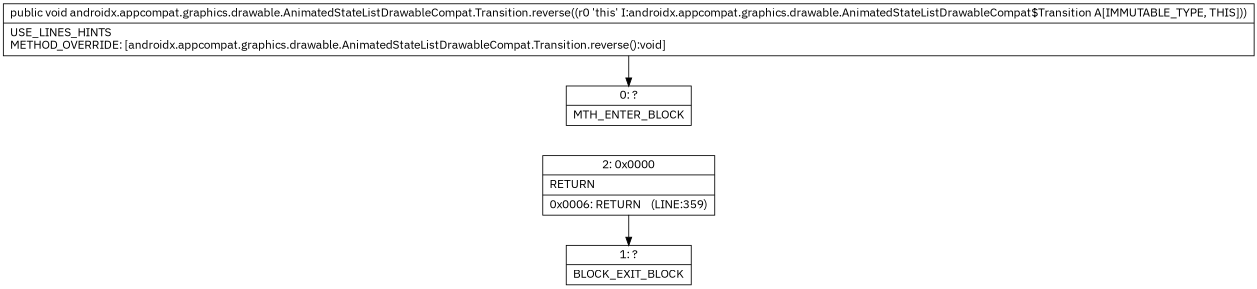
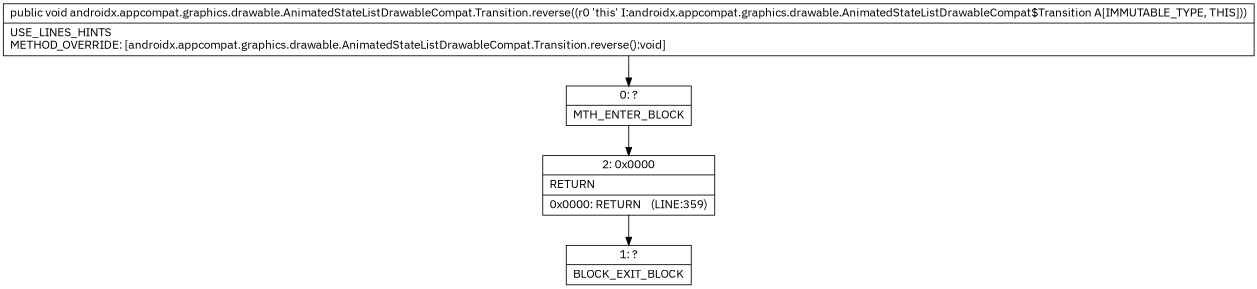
edge "0: ?" -> "2: 0x0000": added
node "2: 0x0000": text "0x0006: RETURN    (LINE:359)" -> "0x0000: RETURN    (LINE:359)"
